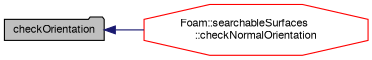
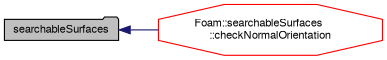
node "checkOrientation": label "checkOrientation" -> "searchableSurfaces"
